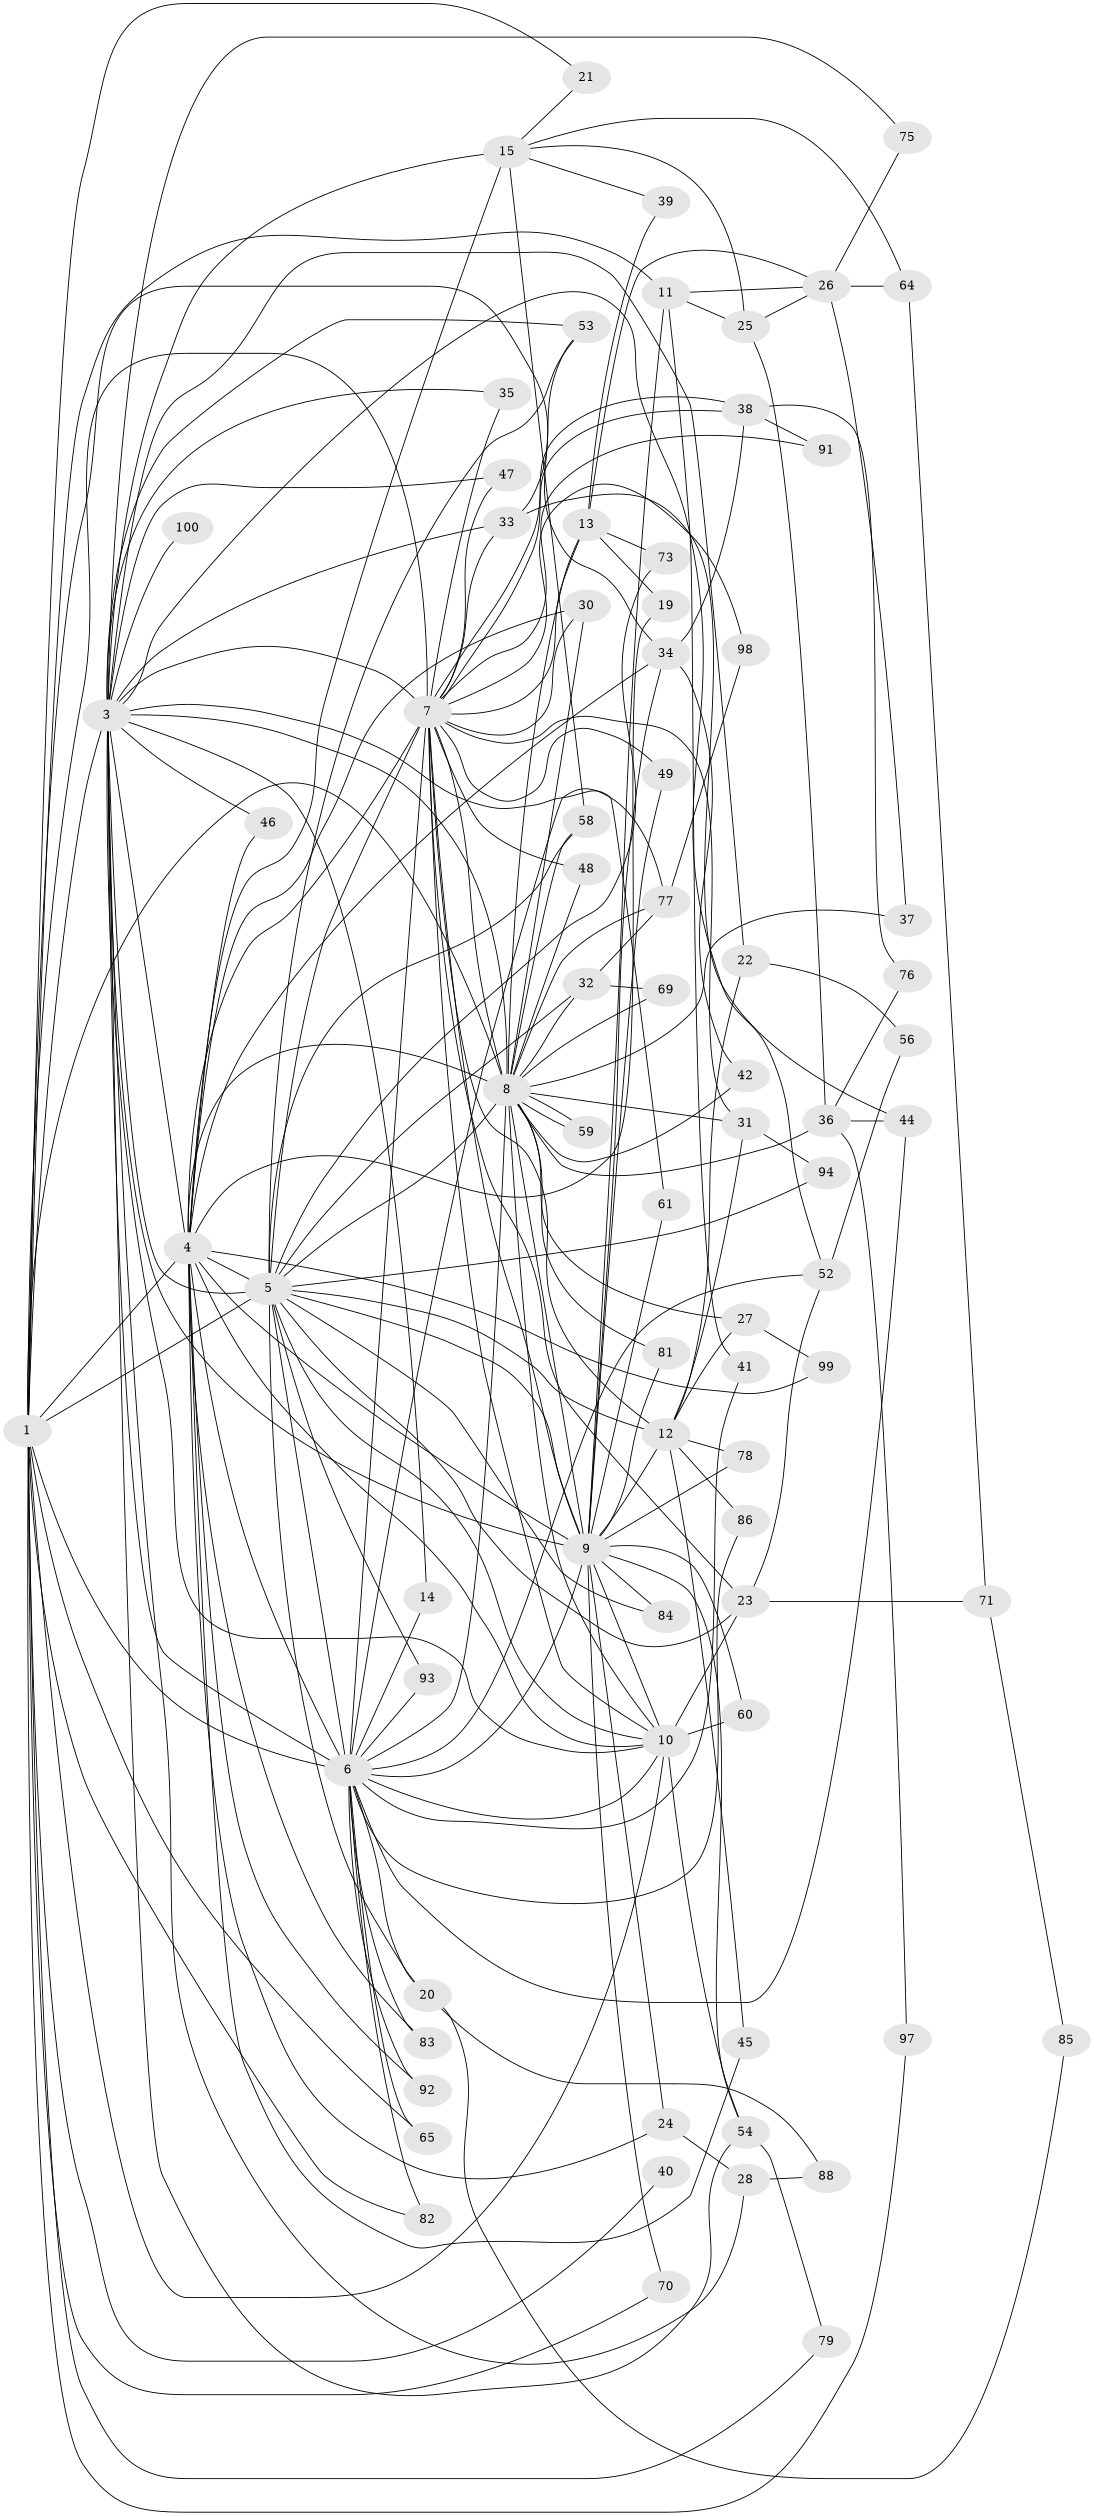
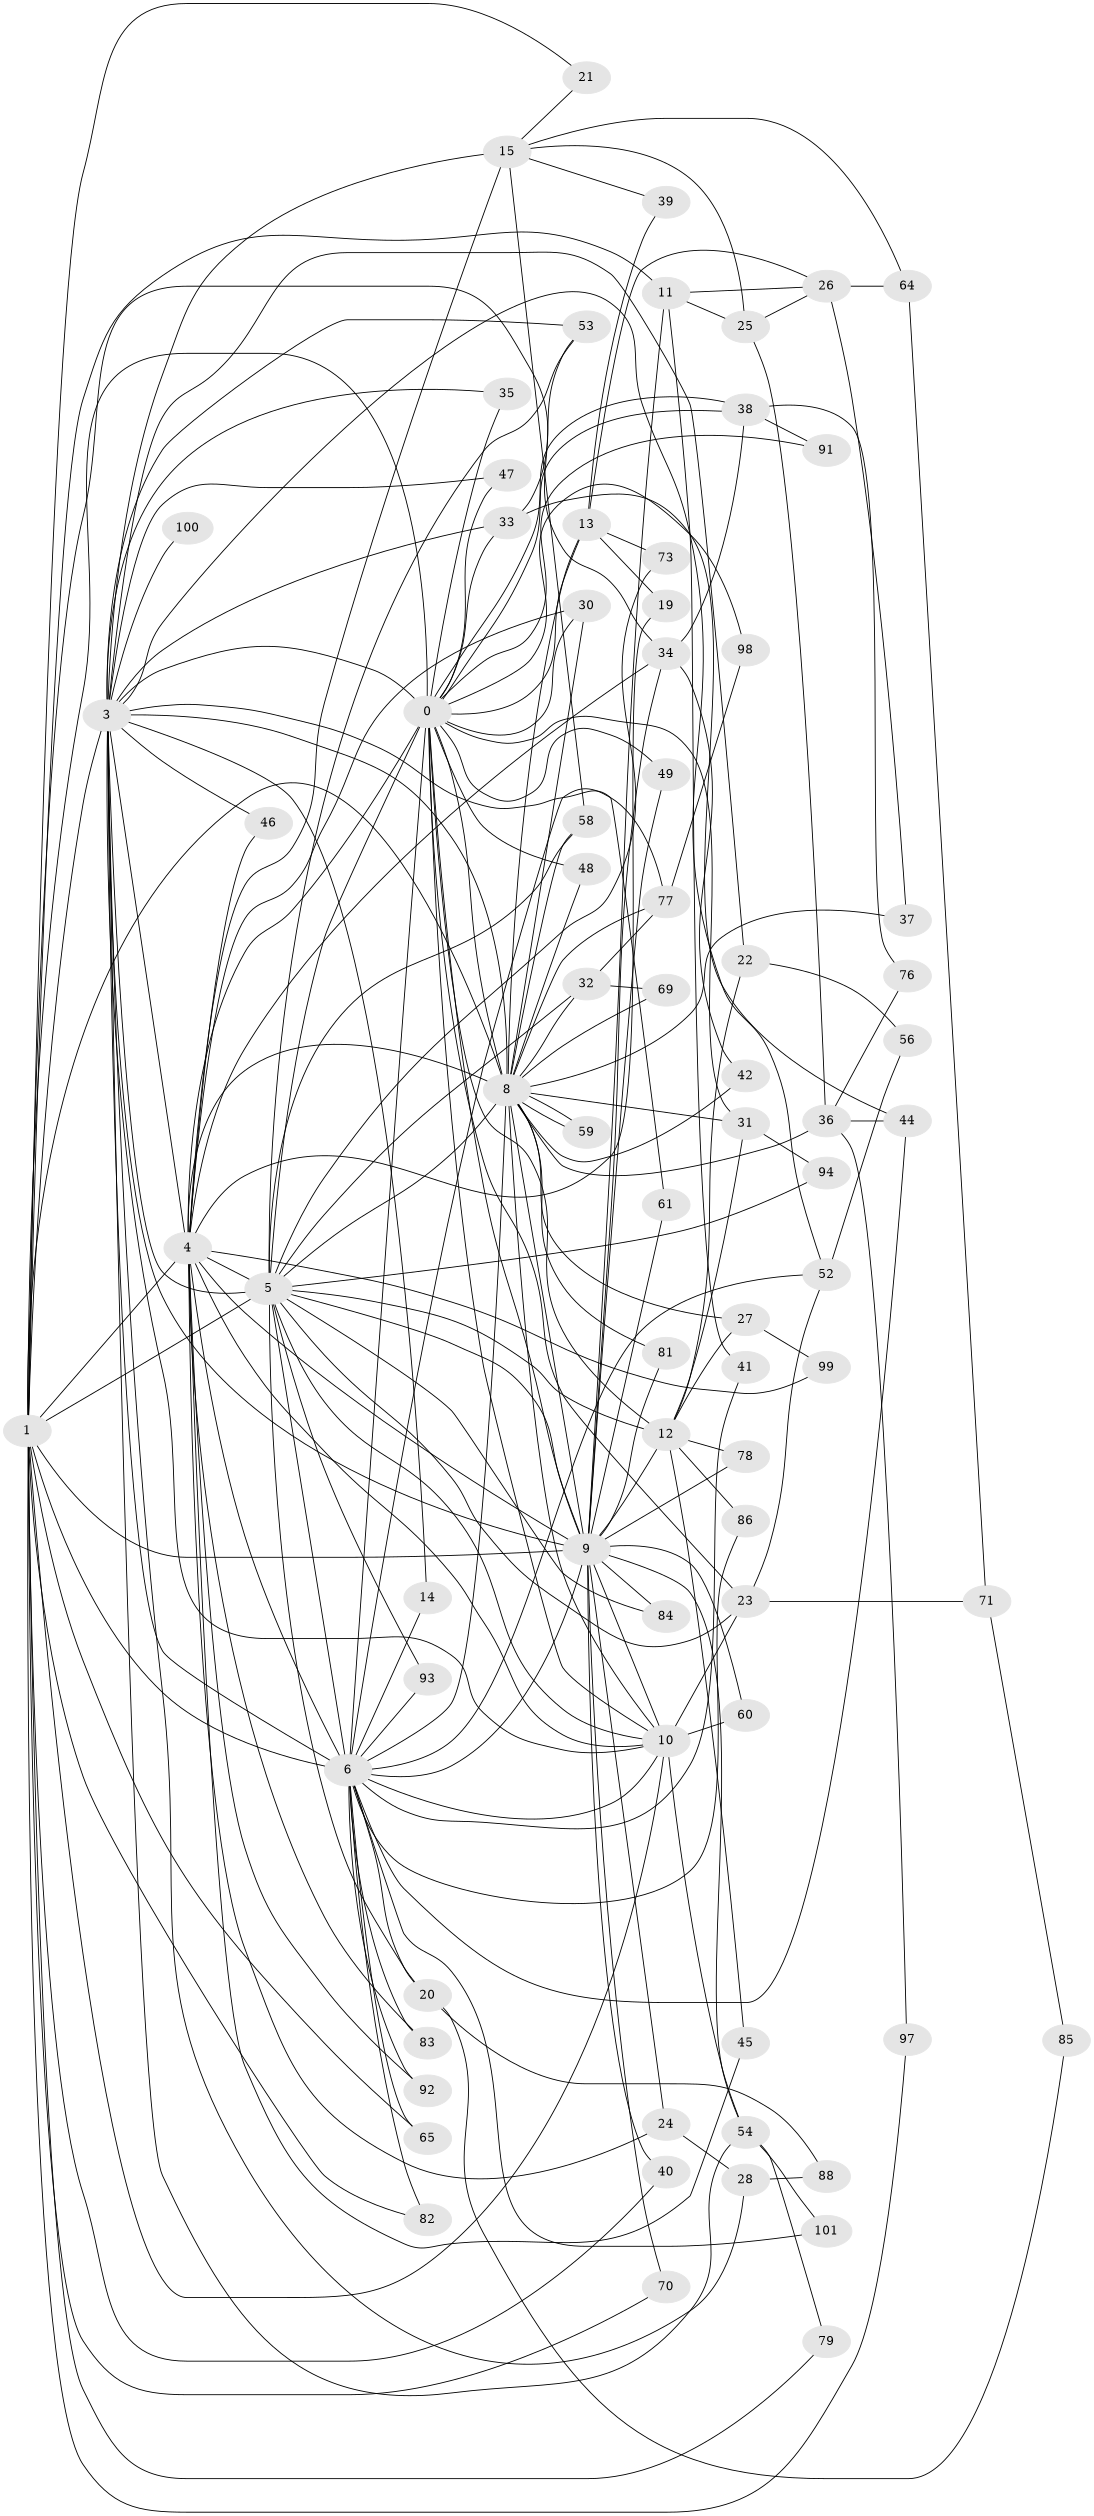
node "75": removed
node "7": label "7" -> "0"
edge "1" -- "9": added
edge "9" -- "40": added
node "101": added
